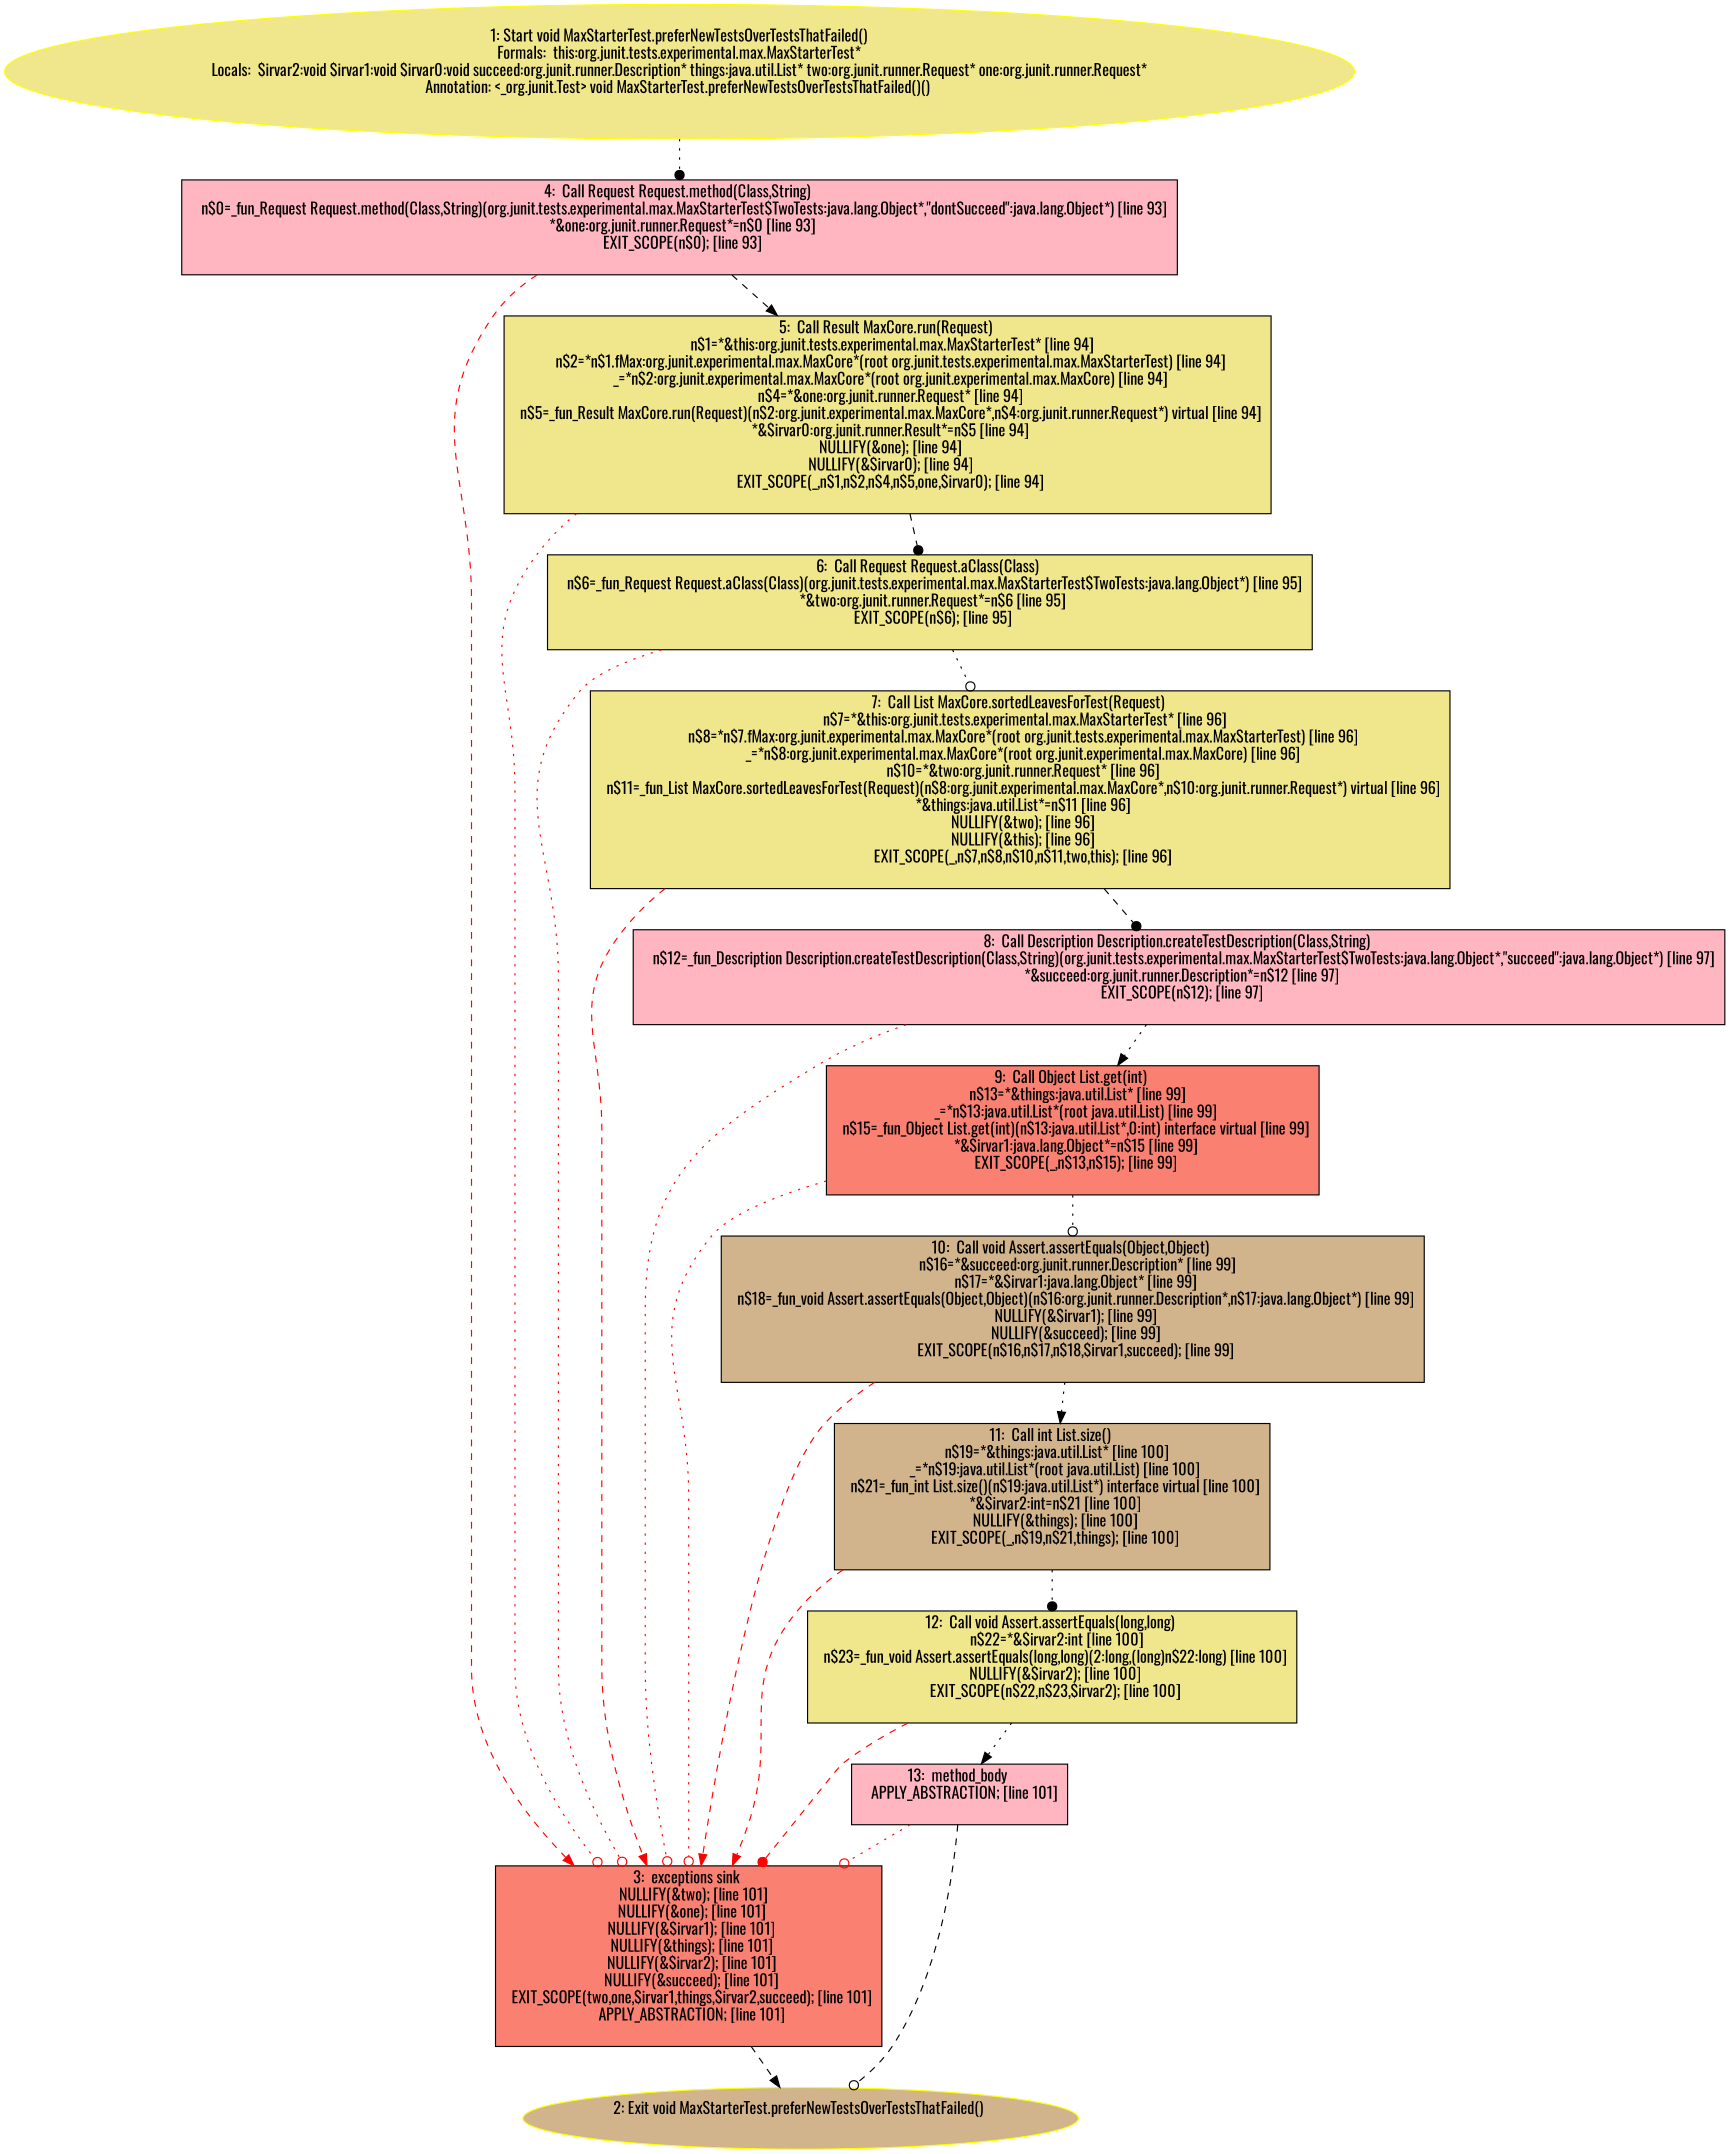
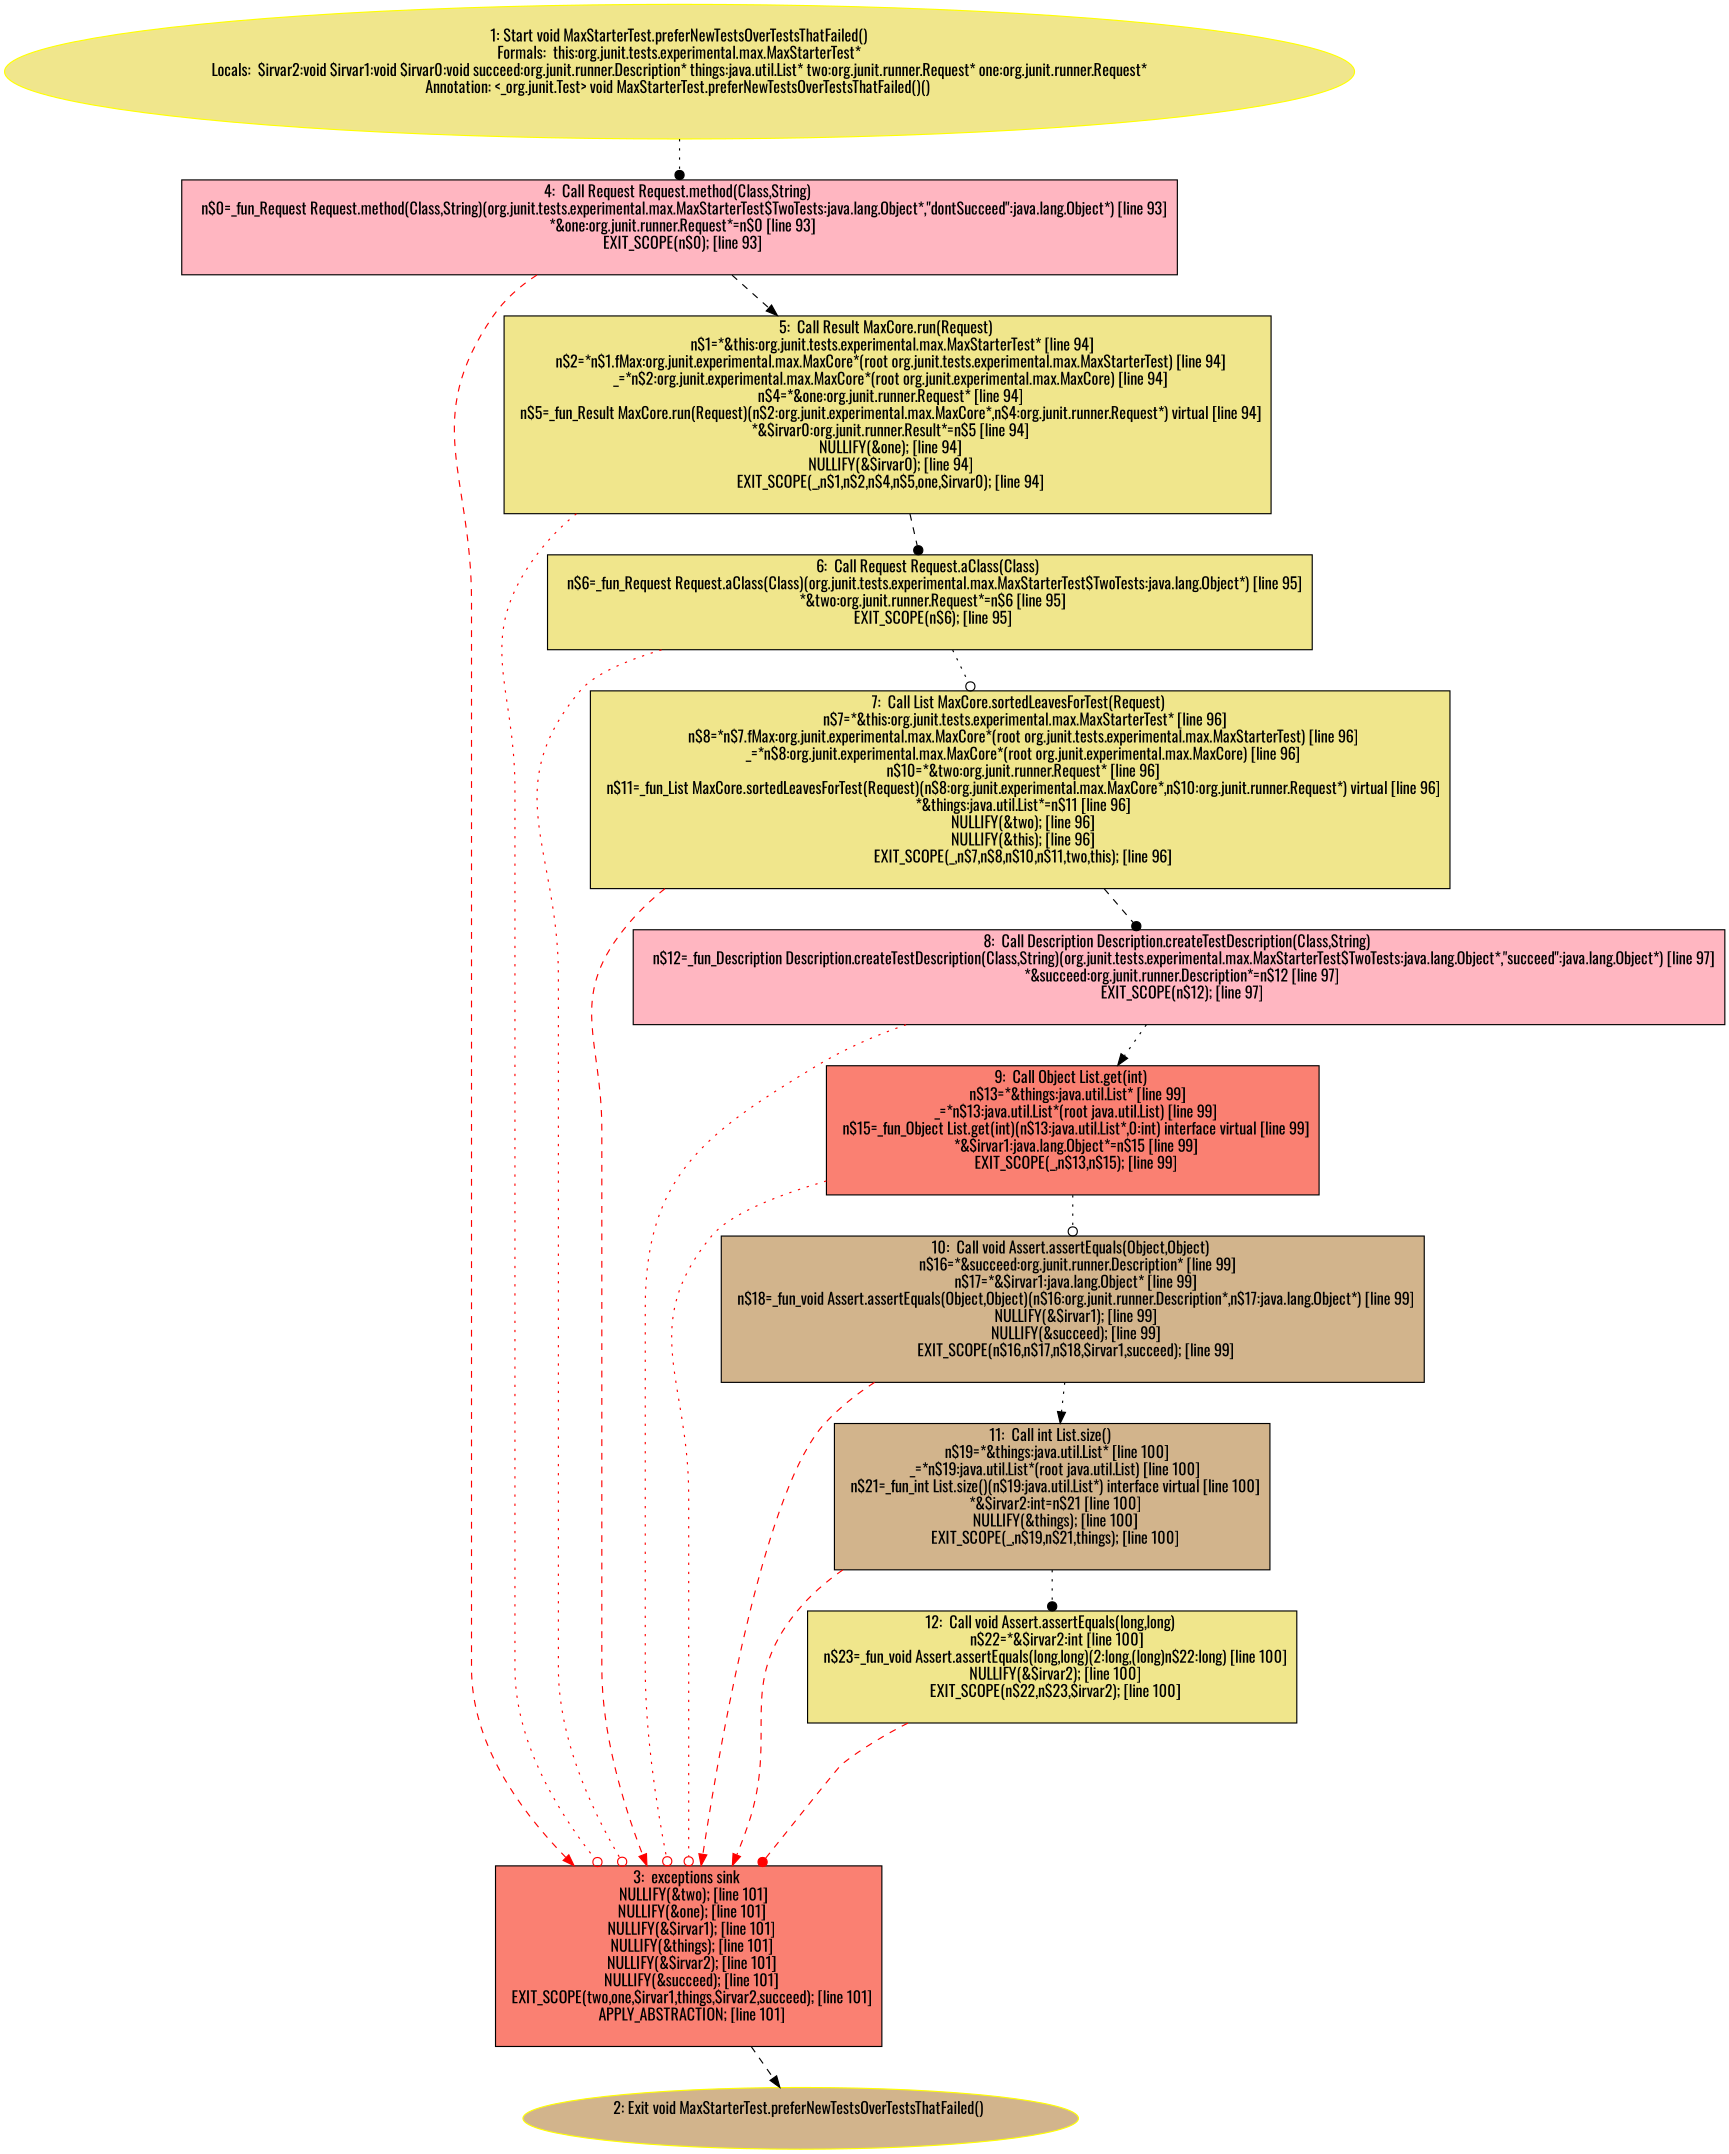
node "13:  method_body APPLY_ABSTRACTION; [line 101]": removed
